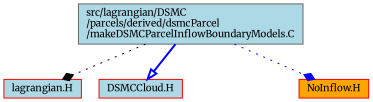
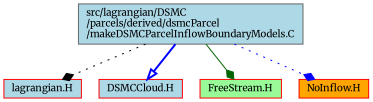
node "FreeStream.H": added
